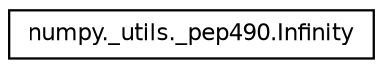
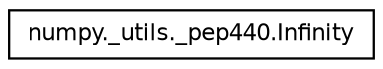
node "numpy._utils._pep490.Infinity": label "numpy._utils._pep490.Infinity" -> "numpy._utils._pep440.Infinity"
